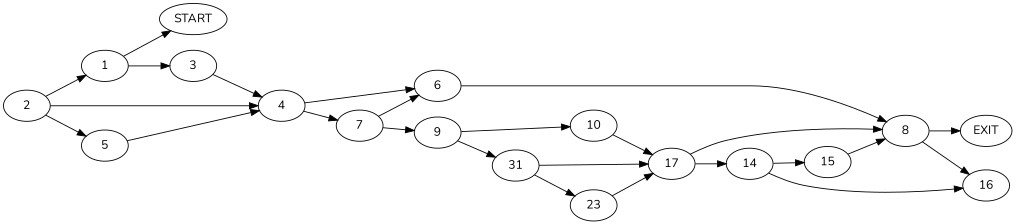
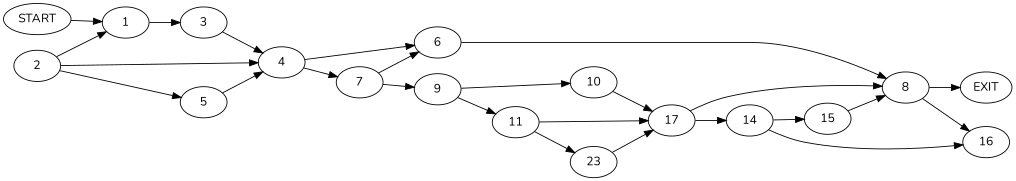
edge "1" -> "START": reversed
node "31": label "31" -> "11"
